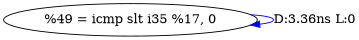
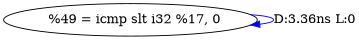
node "%49 = icmp slt i35 %17, 0": label "%49 = icmp slt i35 %17, 0" -> "%49 = icmp slt i32 %17, 0"
